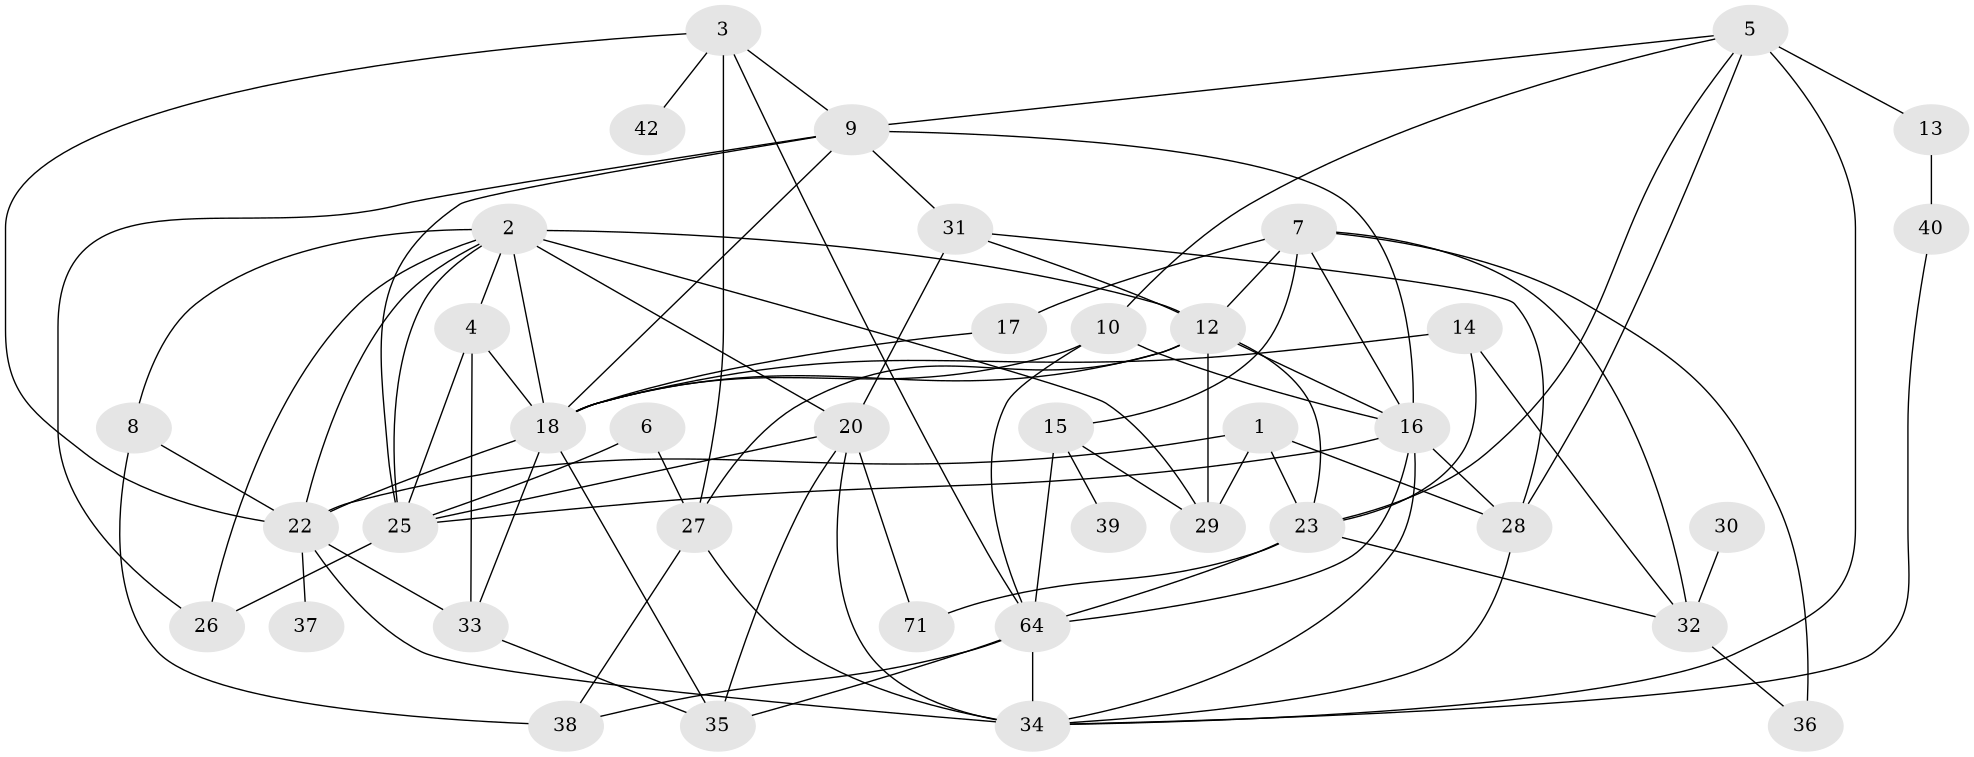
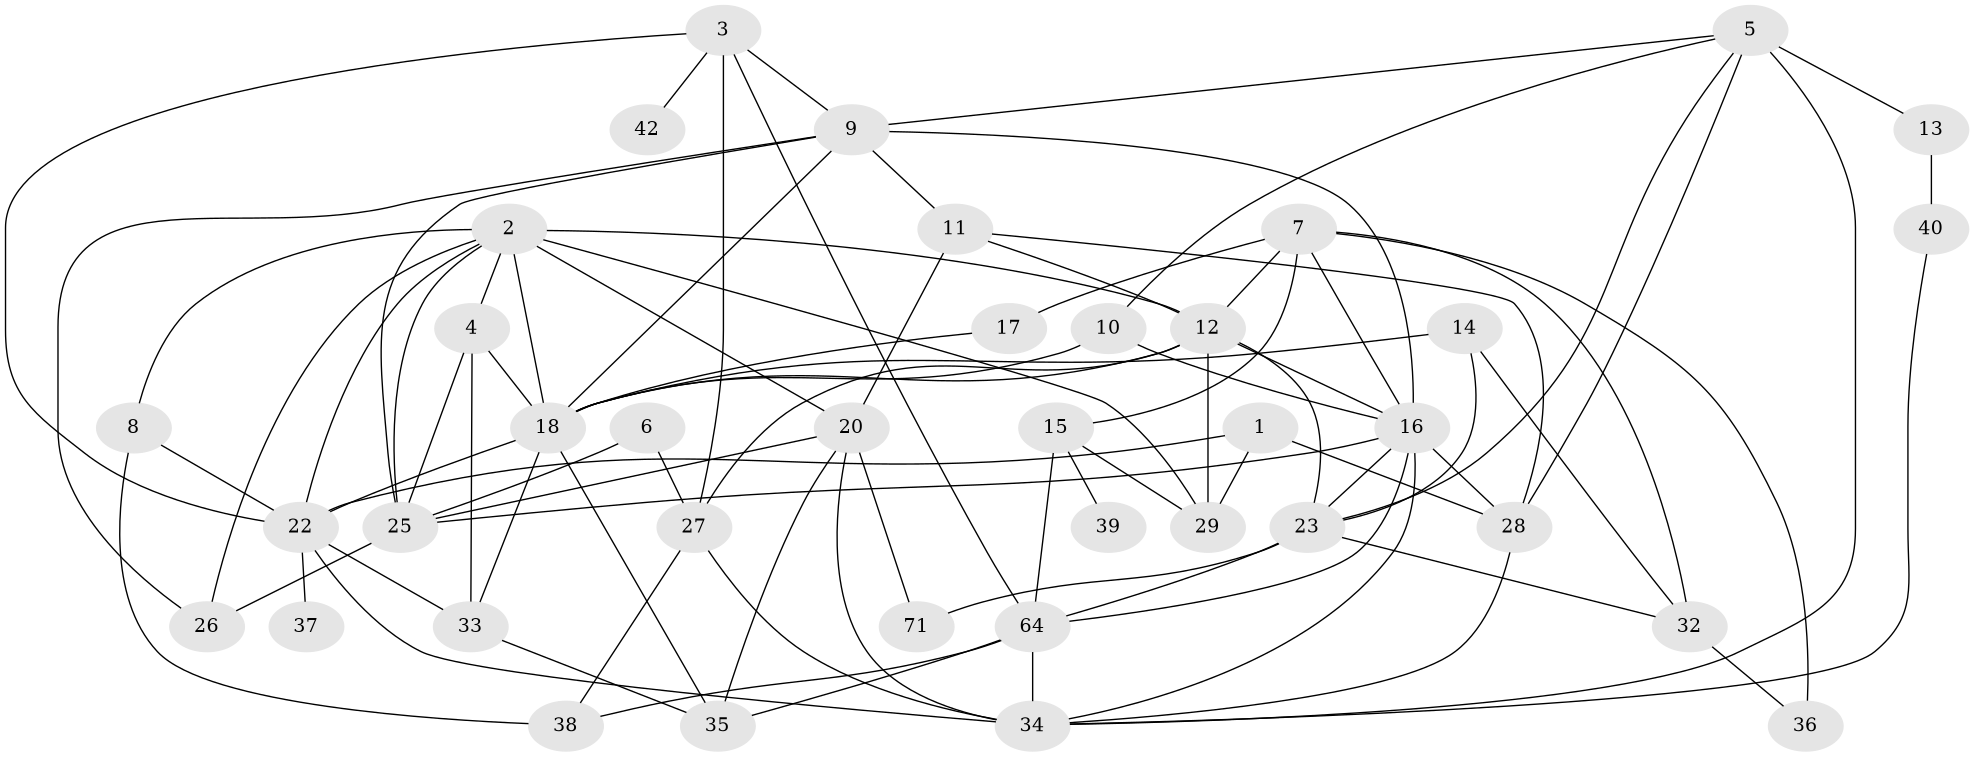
node "31": label "31" -> "11"
edge "10" -- "64": removed
edge "1" -- "23": now "16" -- "23"
node "30": removed
